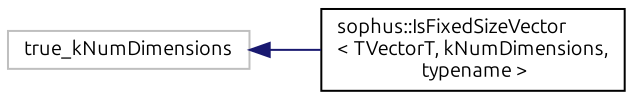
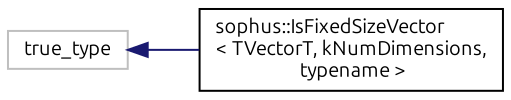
node "true_kNumDimensions": label "true_kNumDimensions" -> "true_type"
